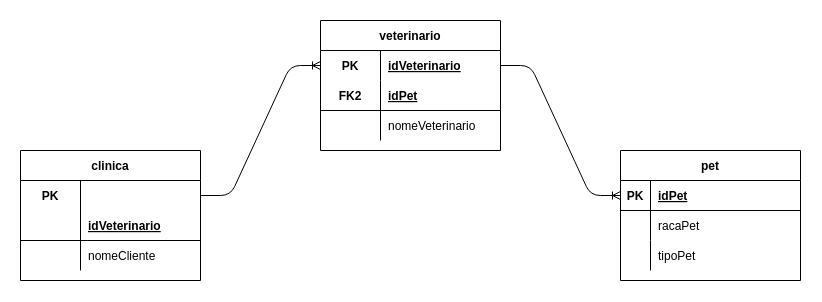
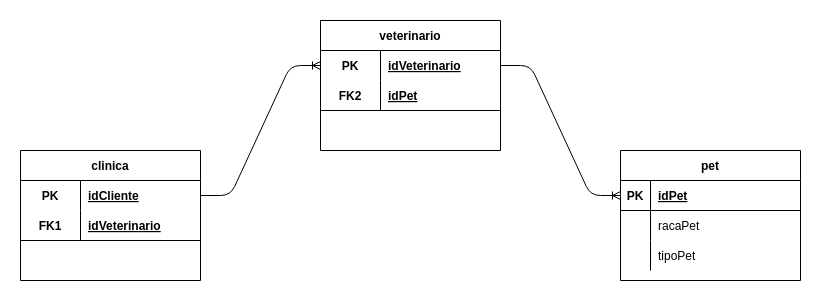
node "nomeVeterinario": removed
node "idCliente": added
node "FK1": added
node "nomeCliente": removed
